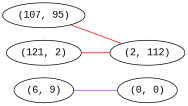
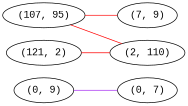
node "(7, 9)": added
node "(2, 112)": label "(2, 112)" -> "(2, 110)"
node "(6, 9)": label "(6, 9)" -> "(0, 9)"
node "(0, 0)": label "(0, 0)" -> "(0, 7)"
